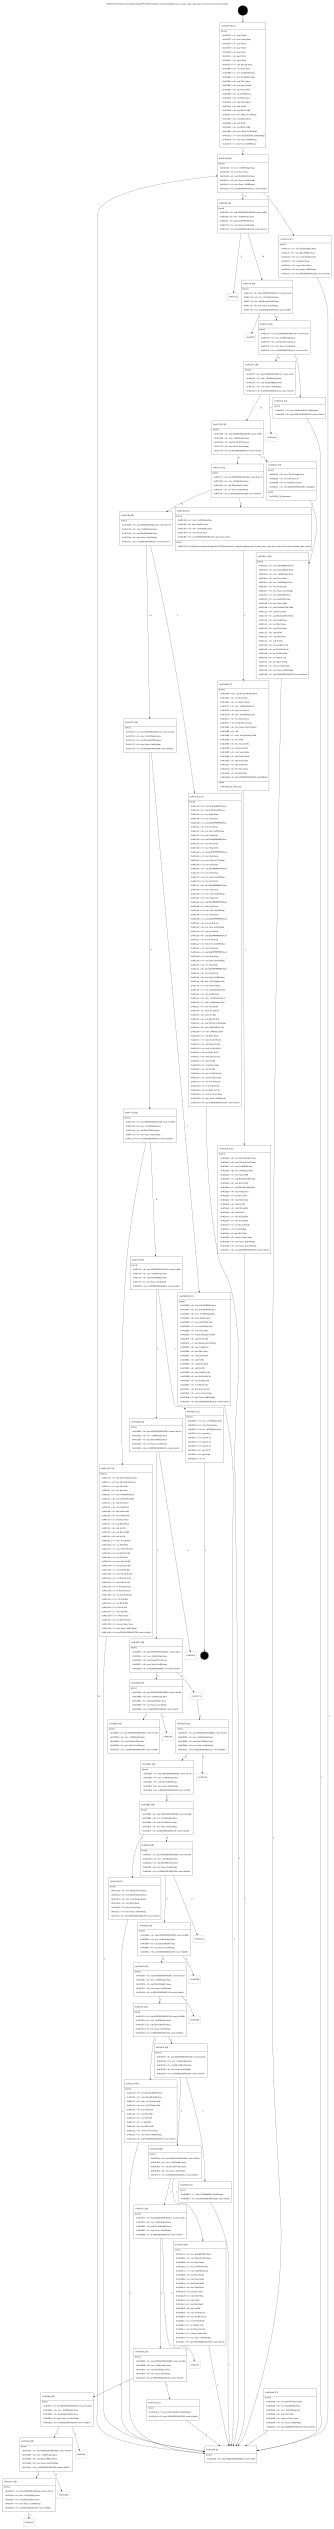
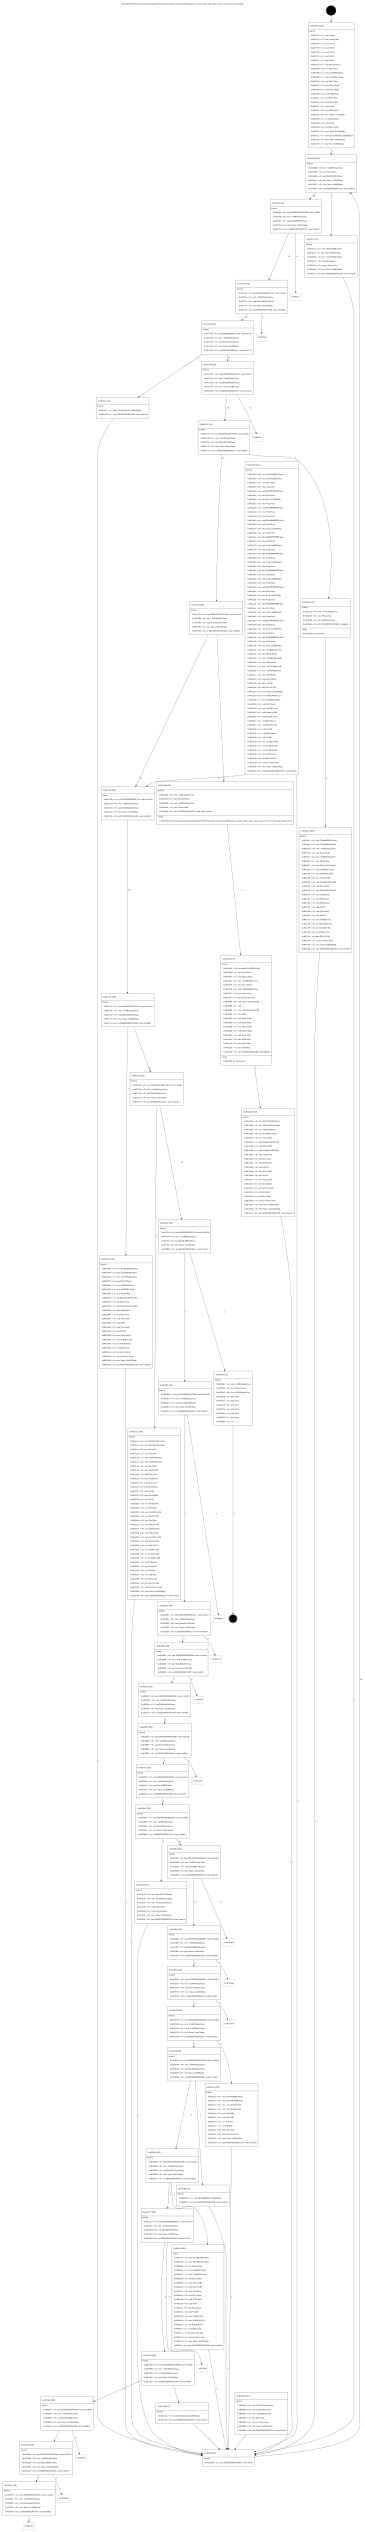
edge "0x40179b [28]" -> "0x401a39 [271]": reversed
edge "0x401c74" -> "0x40187b [28]": now "0x40185f [28]" -> "0x40187b [28]"
